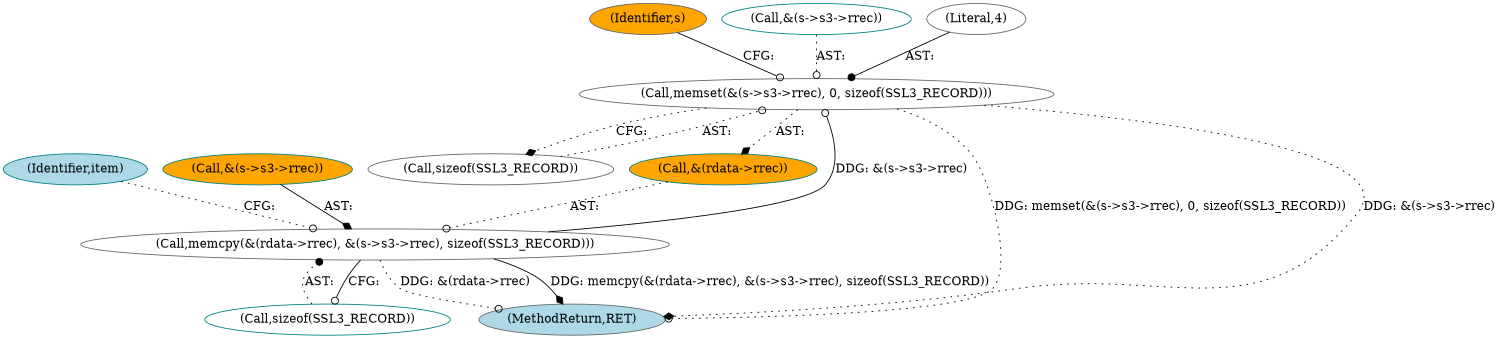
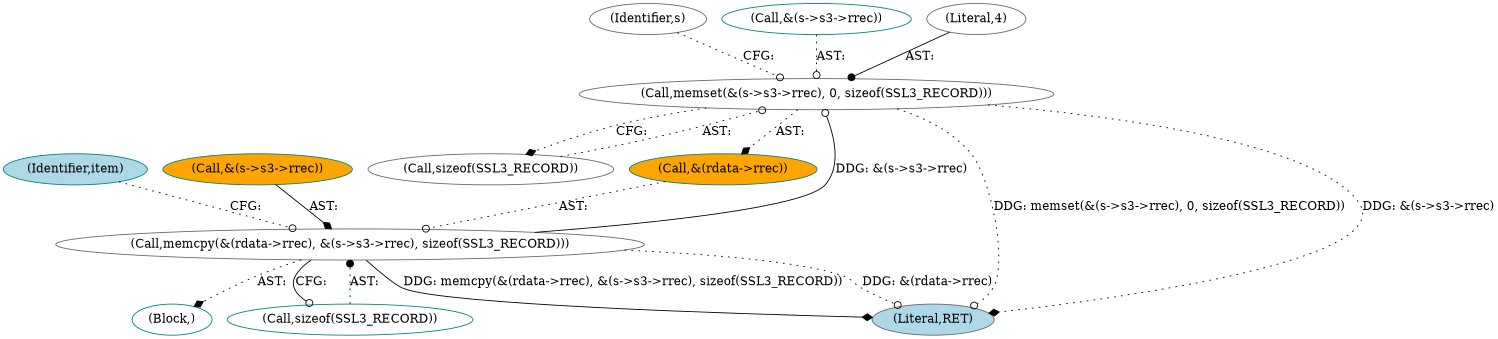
node "(Identifier,s)": fillcolor orange -> white
edge "(Identifier,s)" -> "(Call,memset(&(s->s3->rrec), 0, sizeof(SSL3_RECORD)))": style solid -> dotted
node "(Block,)": added
node "(MethodReturn,RET)": label "(MethodReturn,RET)" -> "(Literal,RET)"
